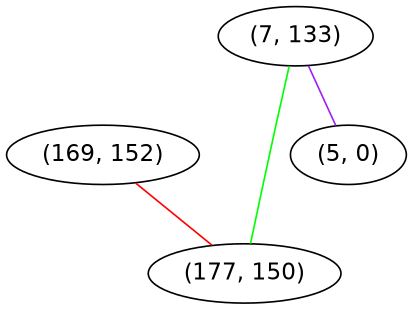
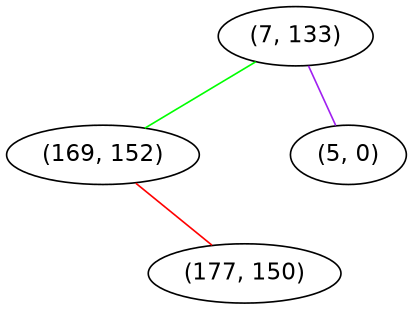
edge "(7, 133)" -- "(177, 150)": now "(7, 133)" -- "(169, 152)"
